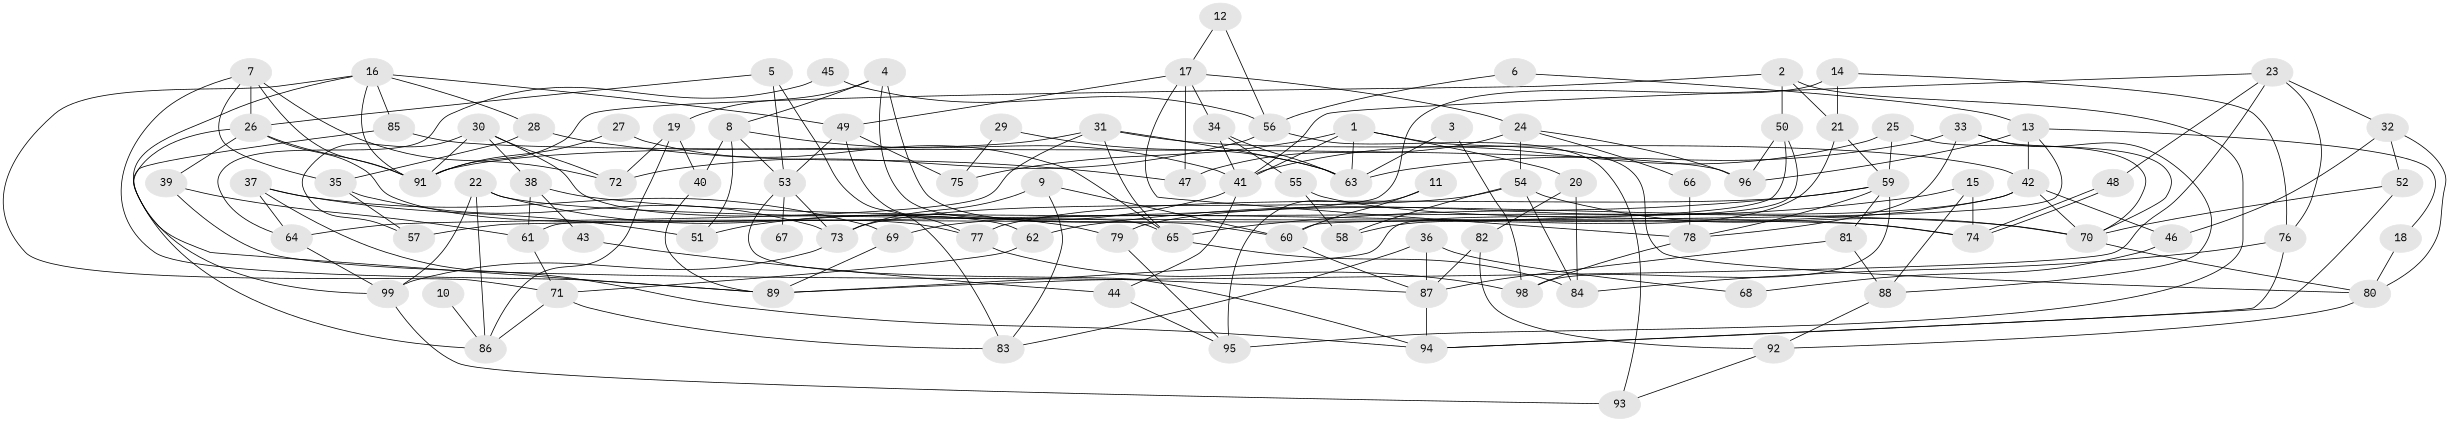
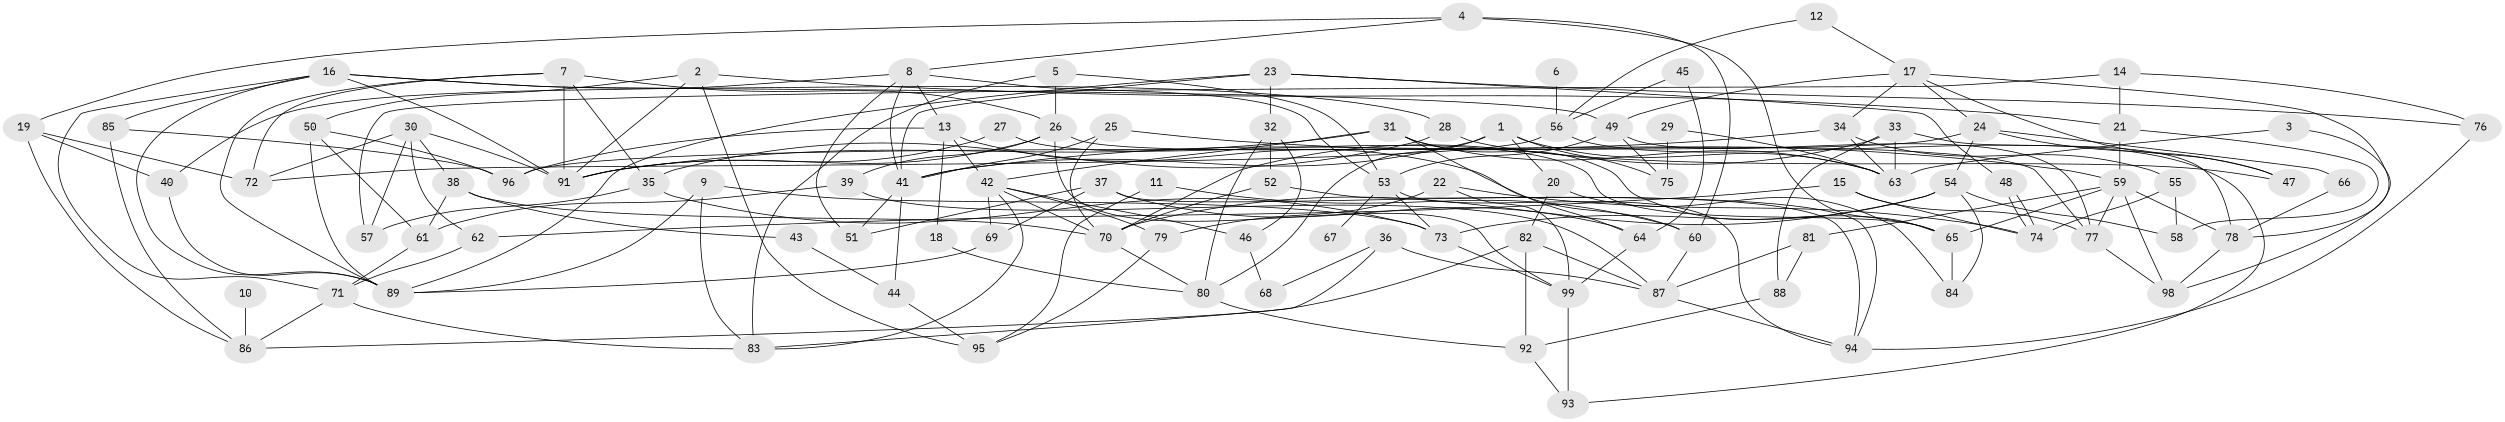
edge "6" -- "13": now "8" -- "13"
edge "9" -- "60": now "9" -- "89"
edge "15" -- "88": now "15" -- "77"
edge "22" -- "86": now "82" -- "86"
edge "76" -- "84": removed
edge "42" -- "83": added
